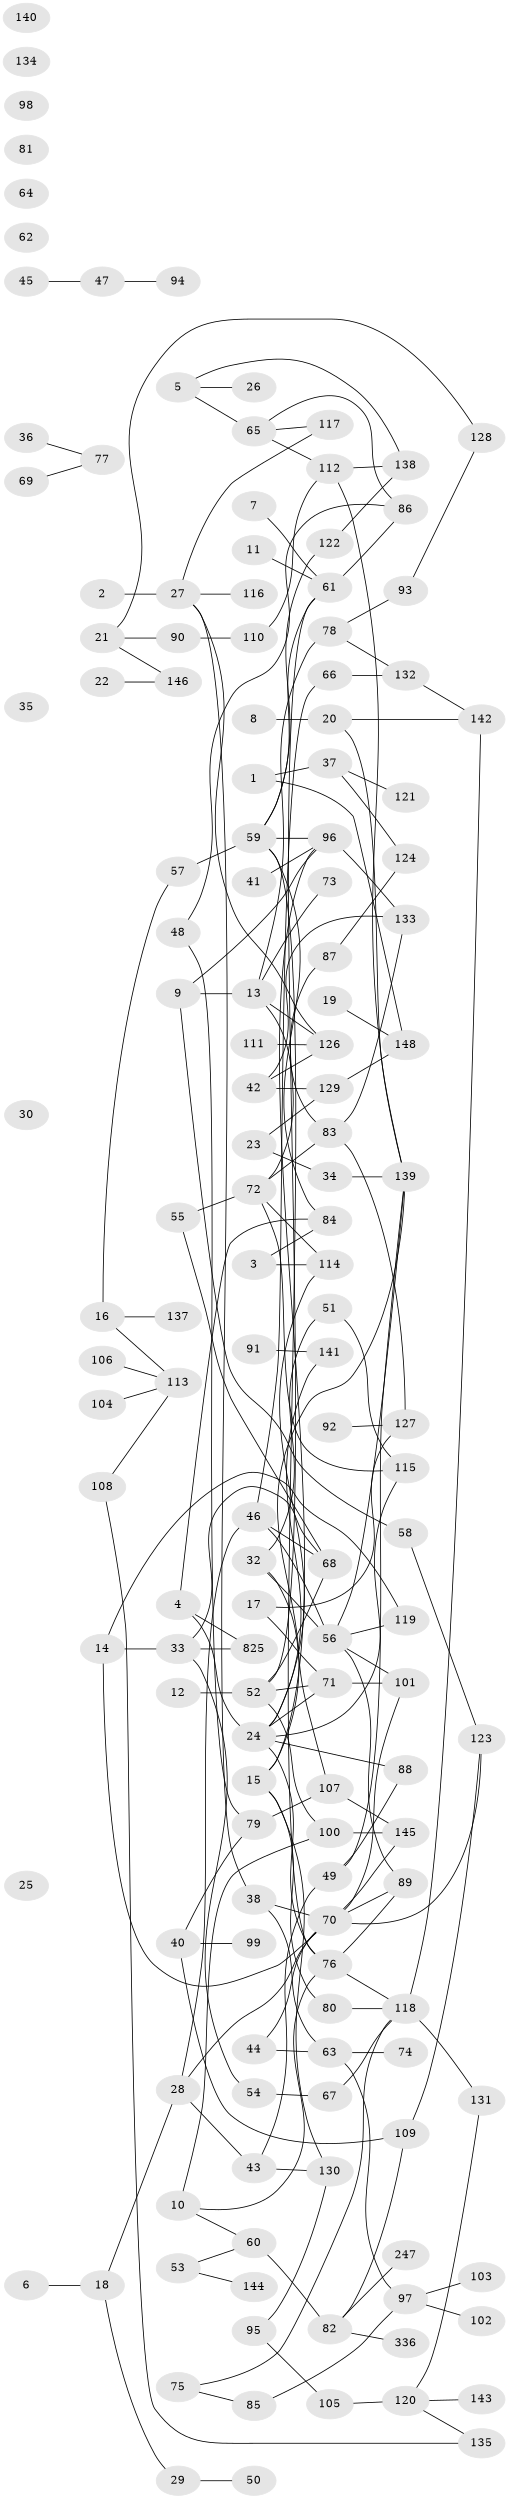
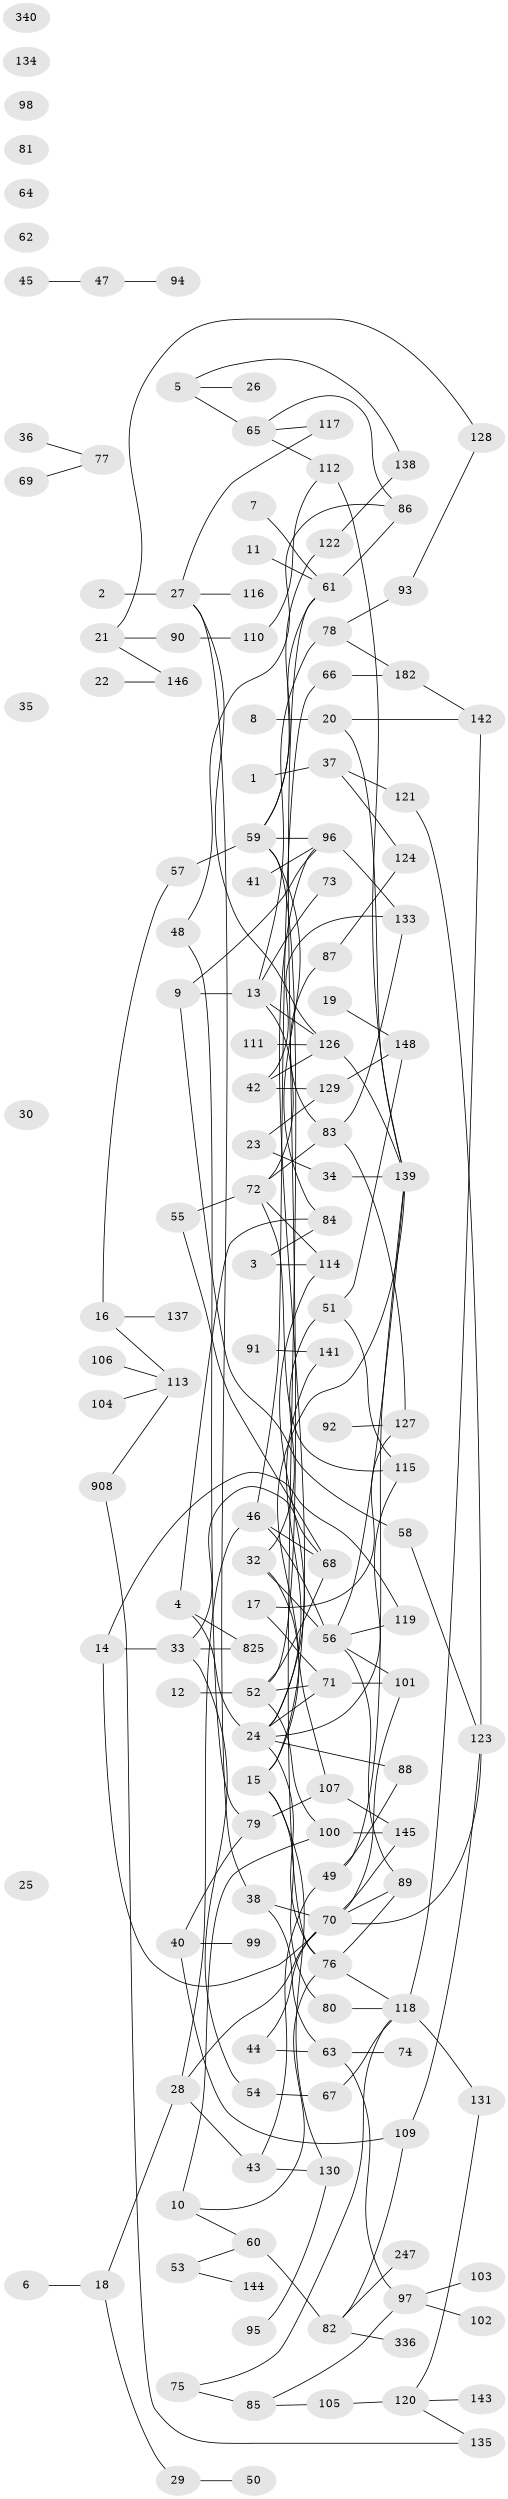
node "140": label "140" -> "340"
edge "138" -- "112": removed
node "132": label "132" -> "182"
edge "1" -- "148": now "51" -- "148"
edge "126" -- "139": added
edge "121" -- "123": added
node "108": label "108" -> "908"
edge "95" -- "105": now "85" -- "105"
